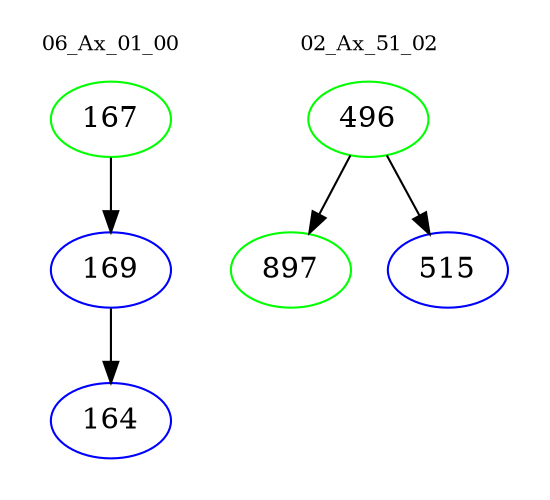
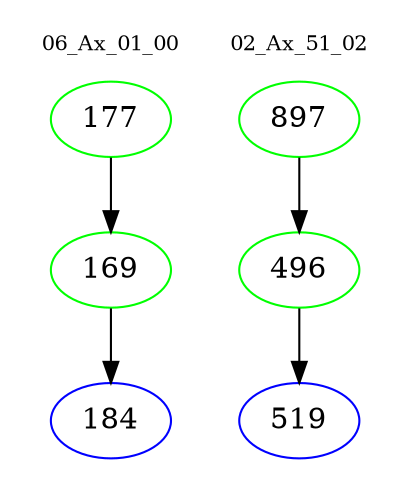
node "167": label "167" -> "177"
edge "496" -> "897": reversed
node "169": color blue -> green
node "515": label "515" -> "519"
node "164": label "164" -> "184"
